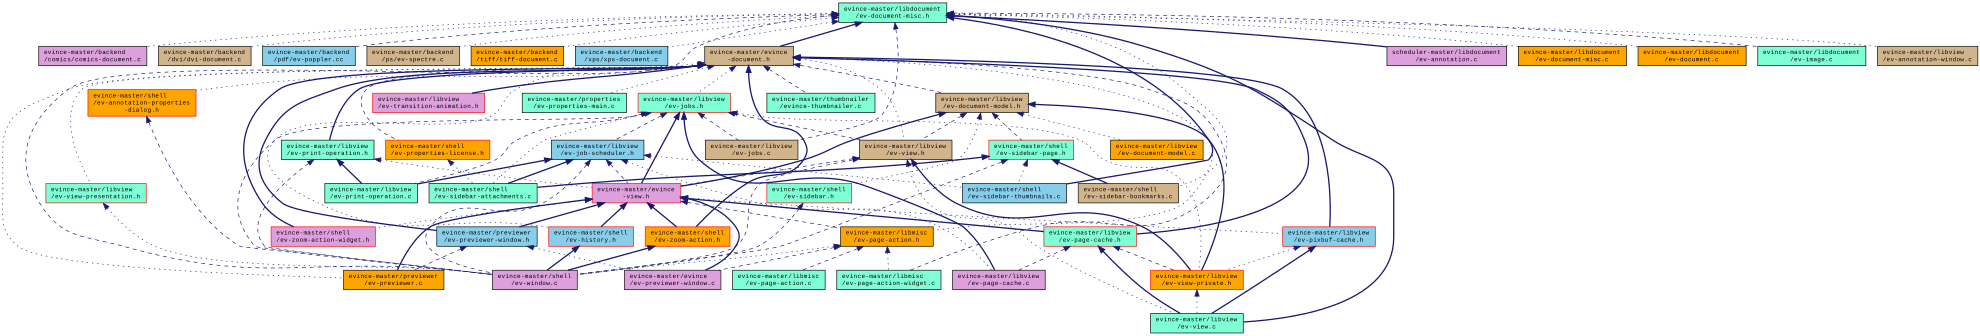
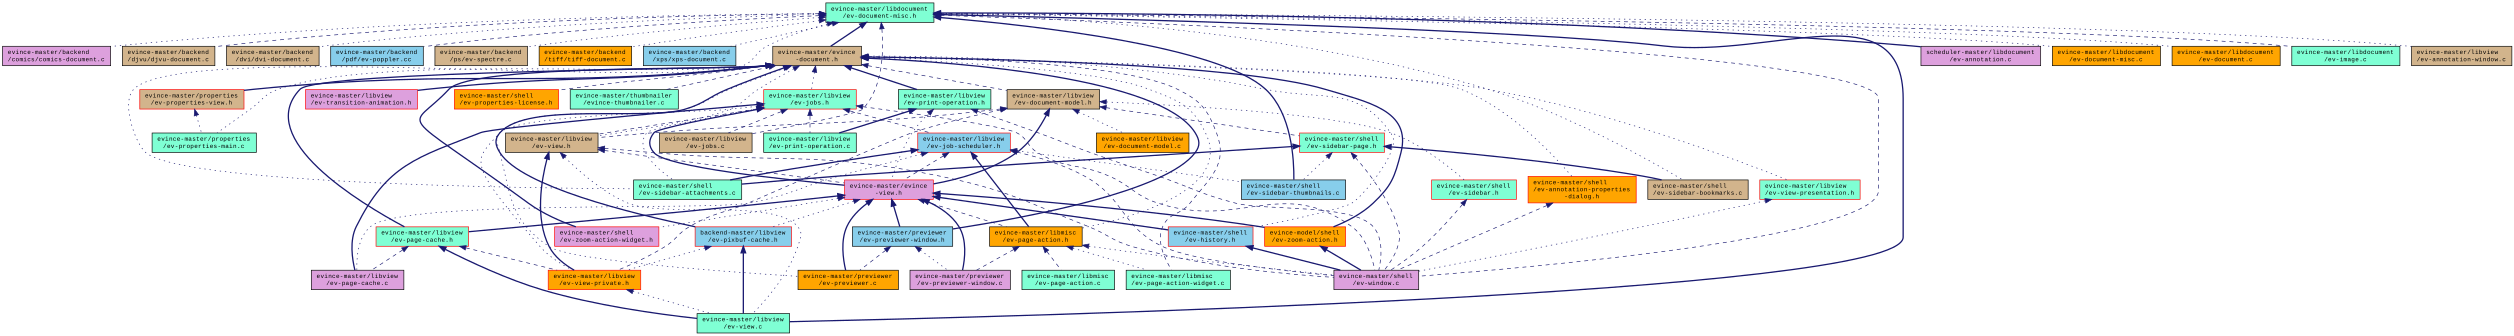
node "evince-master/backend /djvu/djvu-document.c": added
node "evince-master/properties /ev-properties-view.h": added
edge "evince-master/libview /ev-view-private.h" -> "evince-master/libview /ev-document-model.h": style bold -> dashed
node "evince-master/libview /ev-job-scheduler.h": color black -> red
edge "evince-master/libview /ev-print-operation.c" -> "evince-master/libview /ev-job-scheduler.h": now "evince-master/libmisc /ev-page-action.h" -> "evince-master/libview /ev-job-scheduler.h"
edge "evince-master/shell /ev-sidebar-attachments.c" -> "evince-master/shell /ev-properties-license.h": now "evince-master/shell /ev-sidebar-attachments.c" -> "evince-master/libdocument /ev-document-misc.h"
node "evince-master/shell /ev-zoom-action.h": label "evince-master/shell /ev-zoom-action.h" -> "evince-model/shell /ev-zoom-action.h"
node "evince-master/libview /ev-pixbuf-cache.h": label "evince-master/libview /ev-pixbuf-cache.h" -> "backend-master/libview /ev-pixbuf-cache.h"
node "evince-master/evince /ev-previewer-window.c": label "evince-master/evince /ev-previewer-window.c" -> "evince-master/previewer /ev-previewer-window.c"
